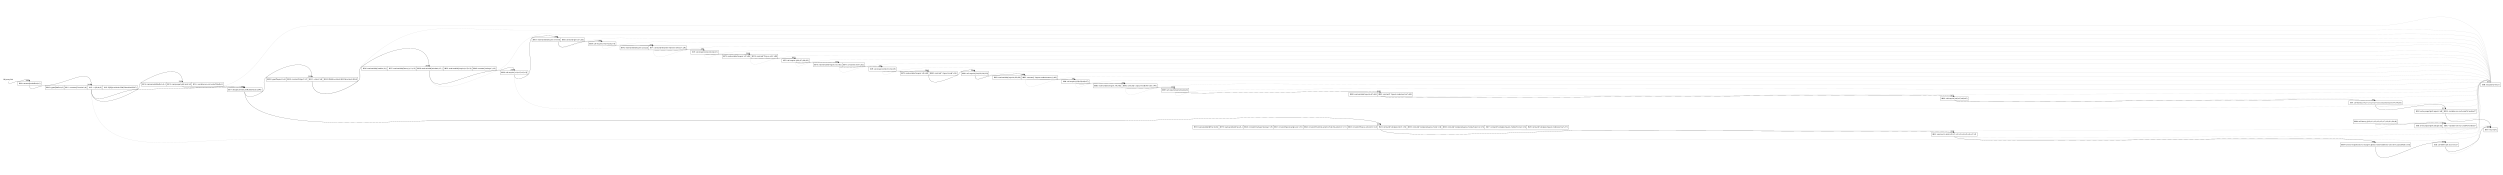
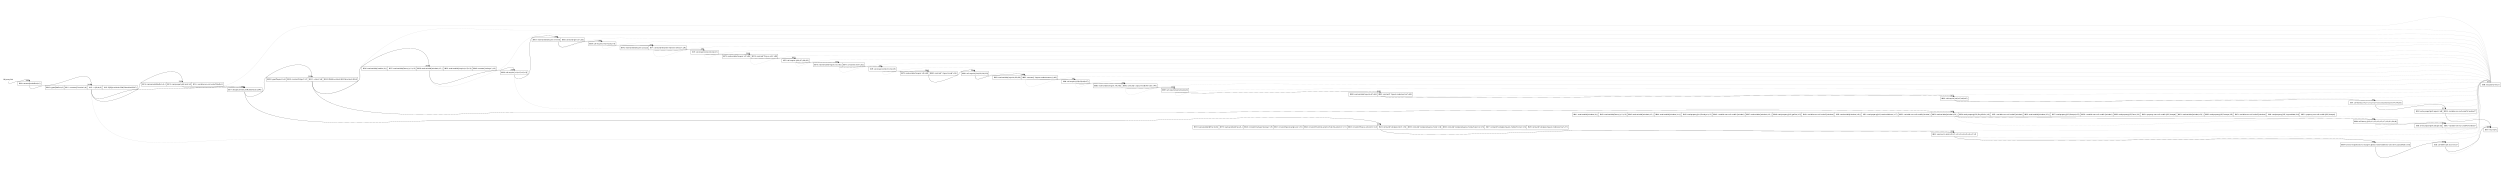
node "8841: read-variable['window',v9,-]": added
